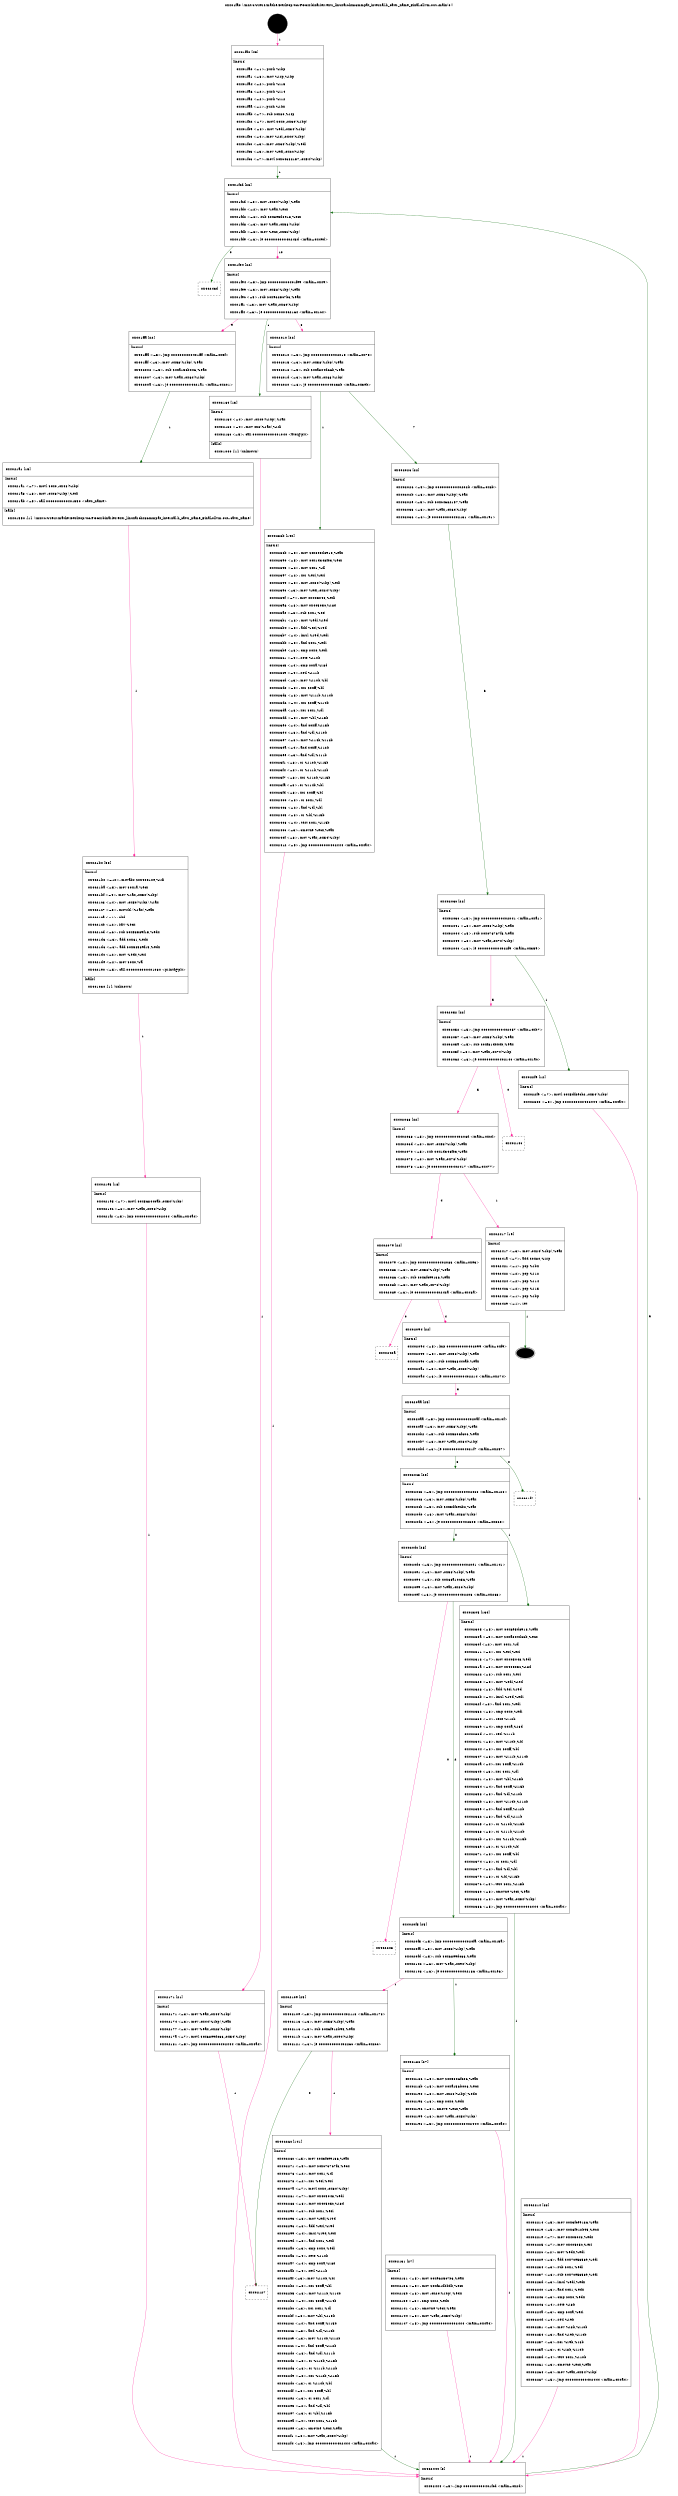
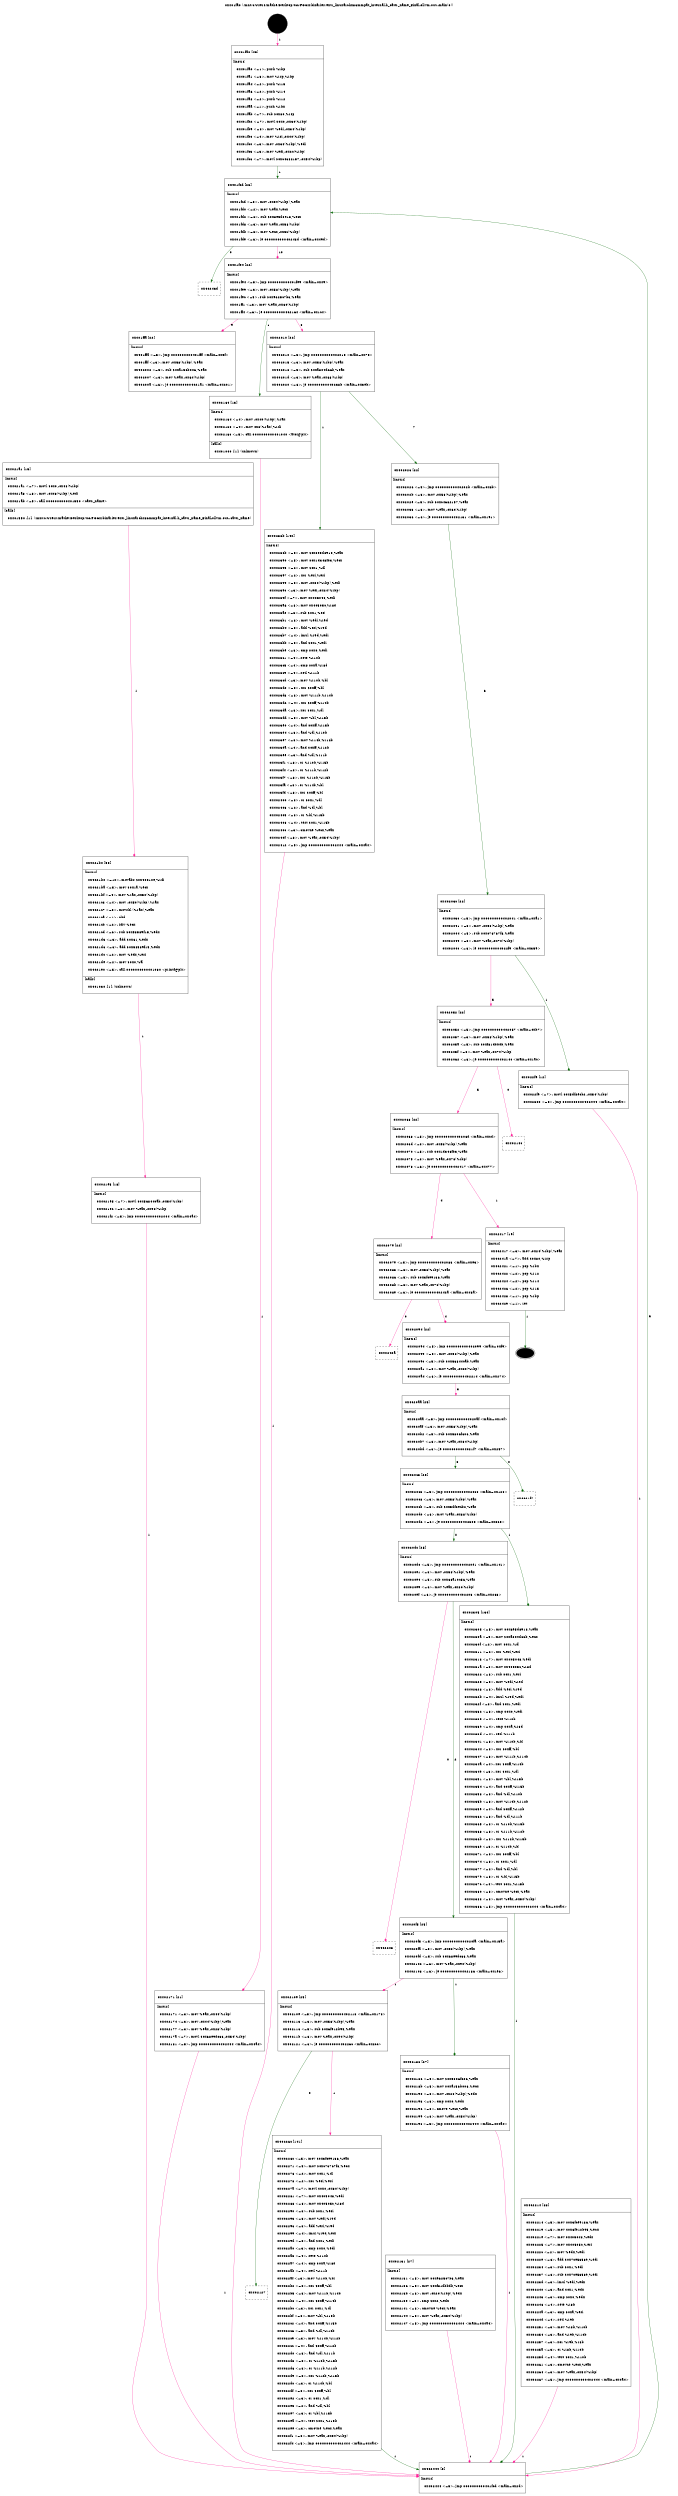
edge "0x401ffa [22]" -> "0x4021a1 [15]": removed, label "1"
edge "0x402171 [21]" -> "0x402127": now "0x402171 [21]" -> "0x402444 [5]"
